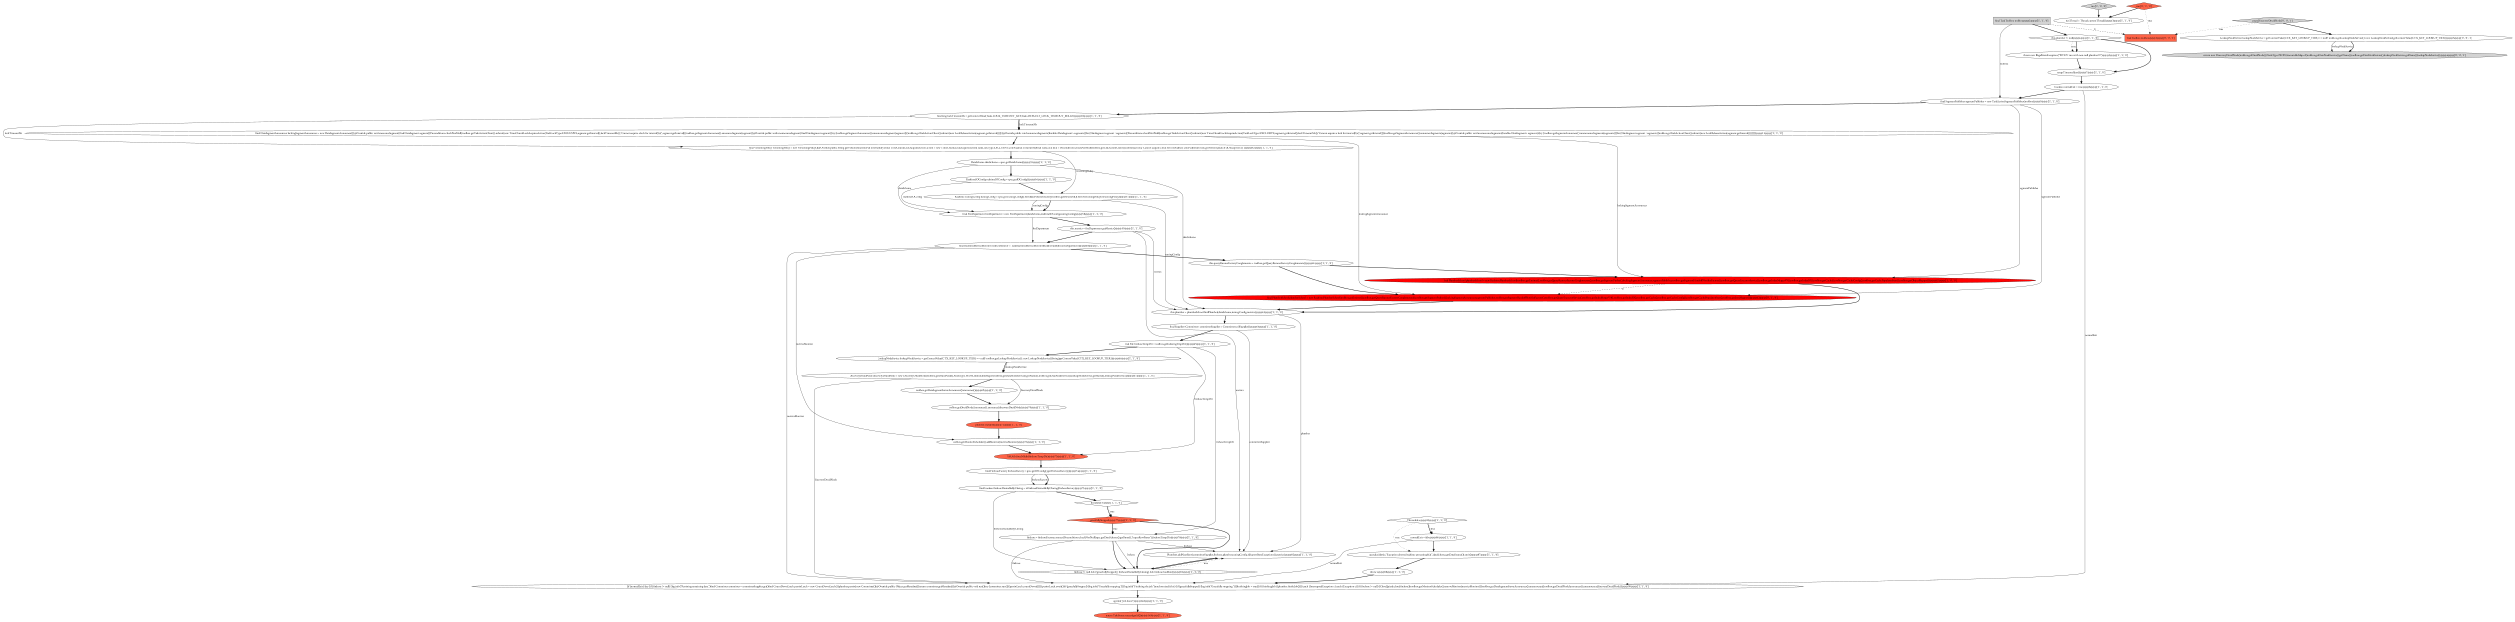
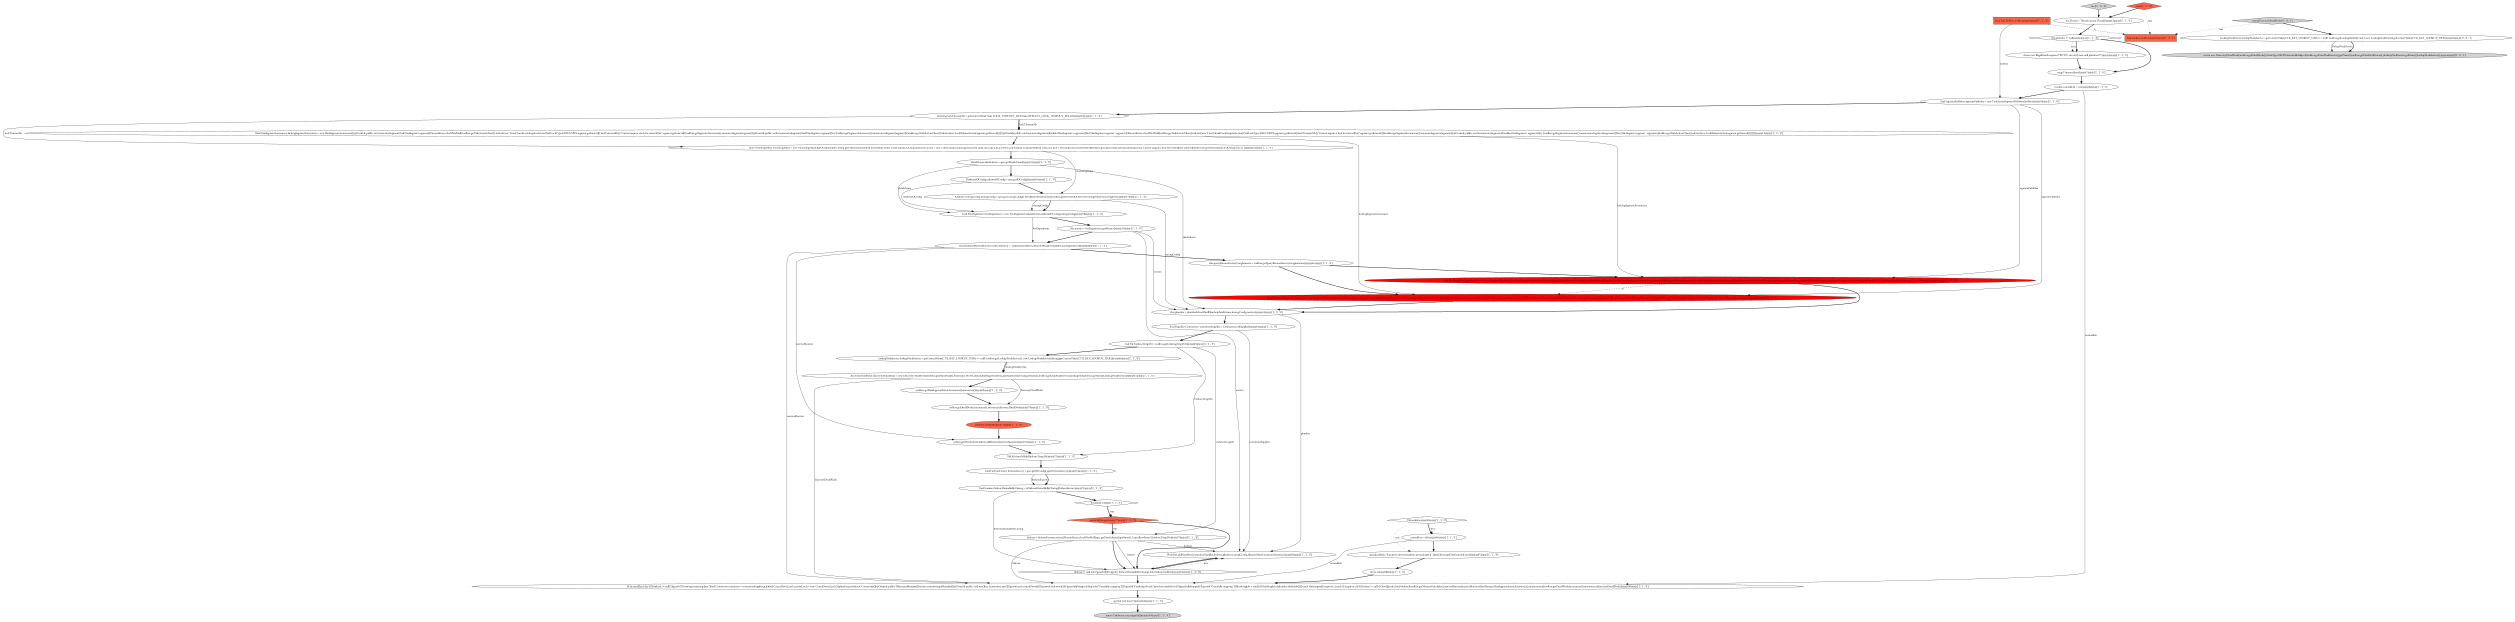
node "final TaskToolbox toolbox@@@2@@@['1', '1', '0']": fillcolor lightgray -> tomato
edge "final TaskToolbox toolbox@@@2@@@['1', '1', '0']" -> "this.plumber != null@@@4@@@['1', '1', '0']": now "runThread = Thread.currentThread()@@@3@@@['1', '1', '0']" -> "this.plumber != null@@@4@@@['1', '1', '0']"
node "FileUtils.forceMkdir(firehoseTempDir)@@@73@@@['1', '1', '0']": fillcolor tomato -> white
node "return TaskStatus.success(getId())@@@149@@@['1', '1', '0']": fillcolor tomato -> lightgray
